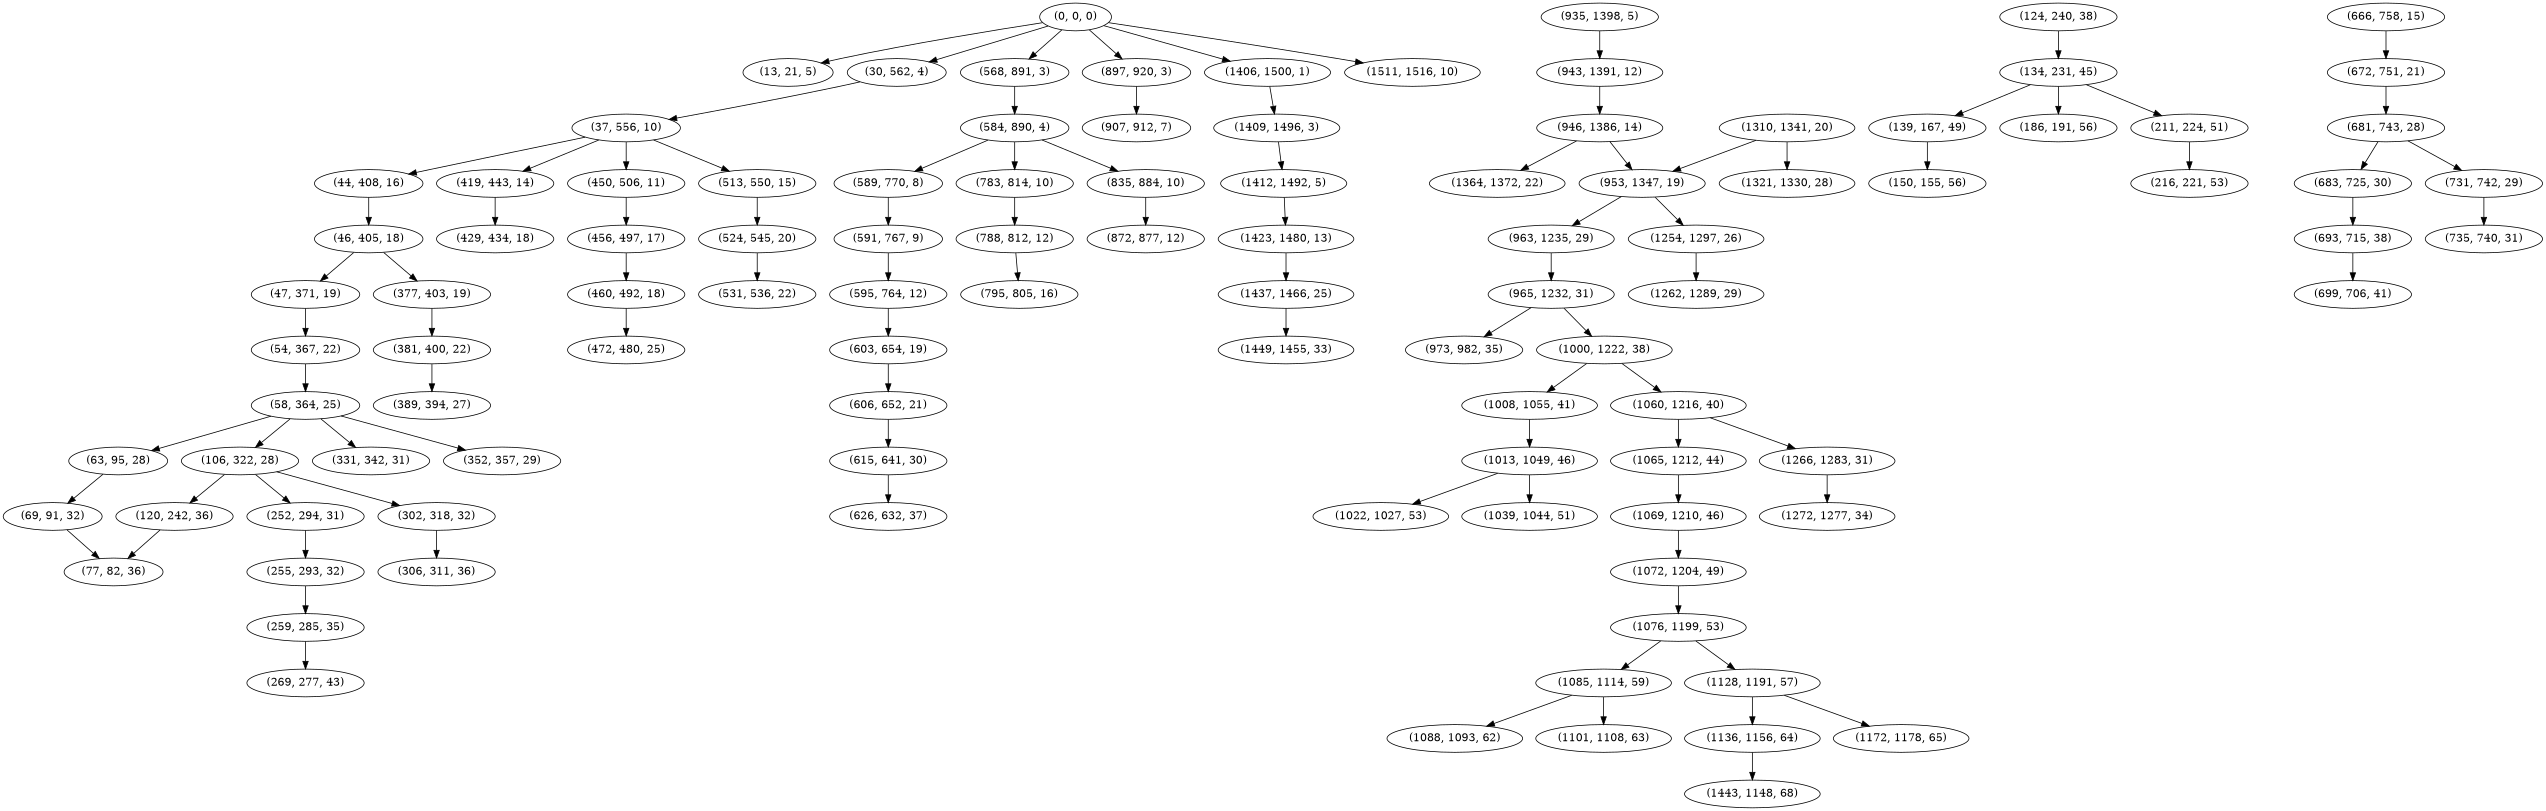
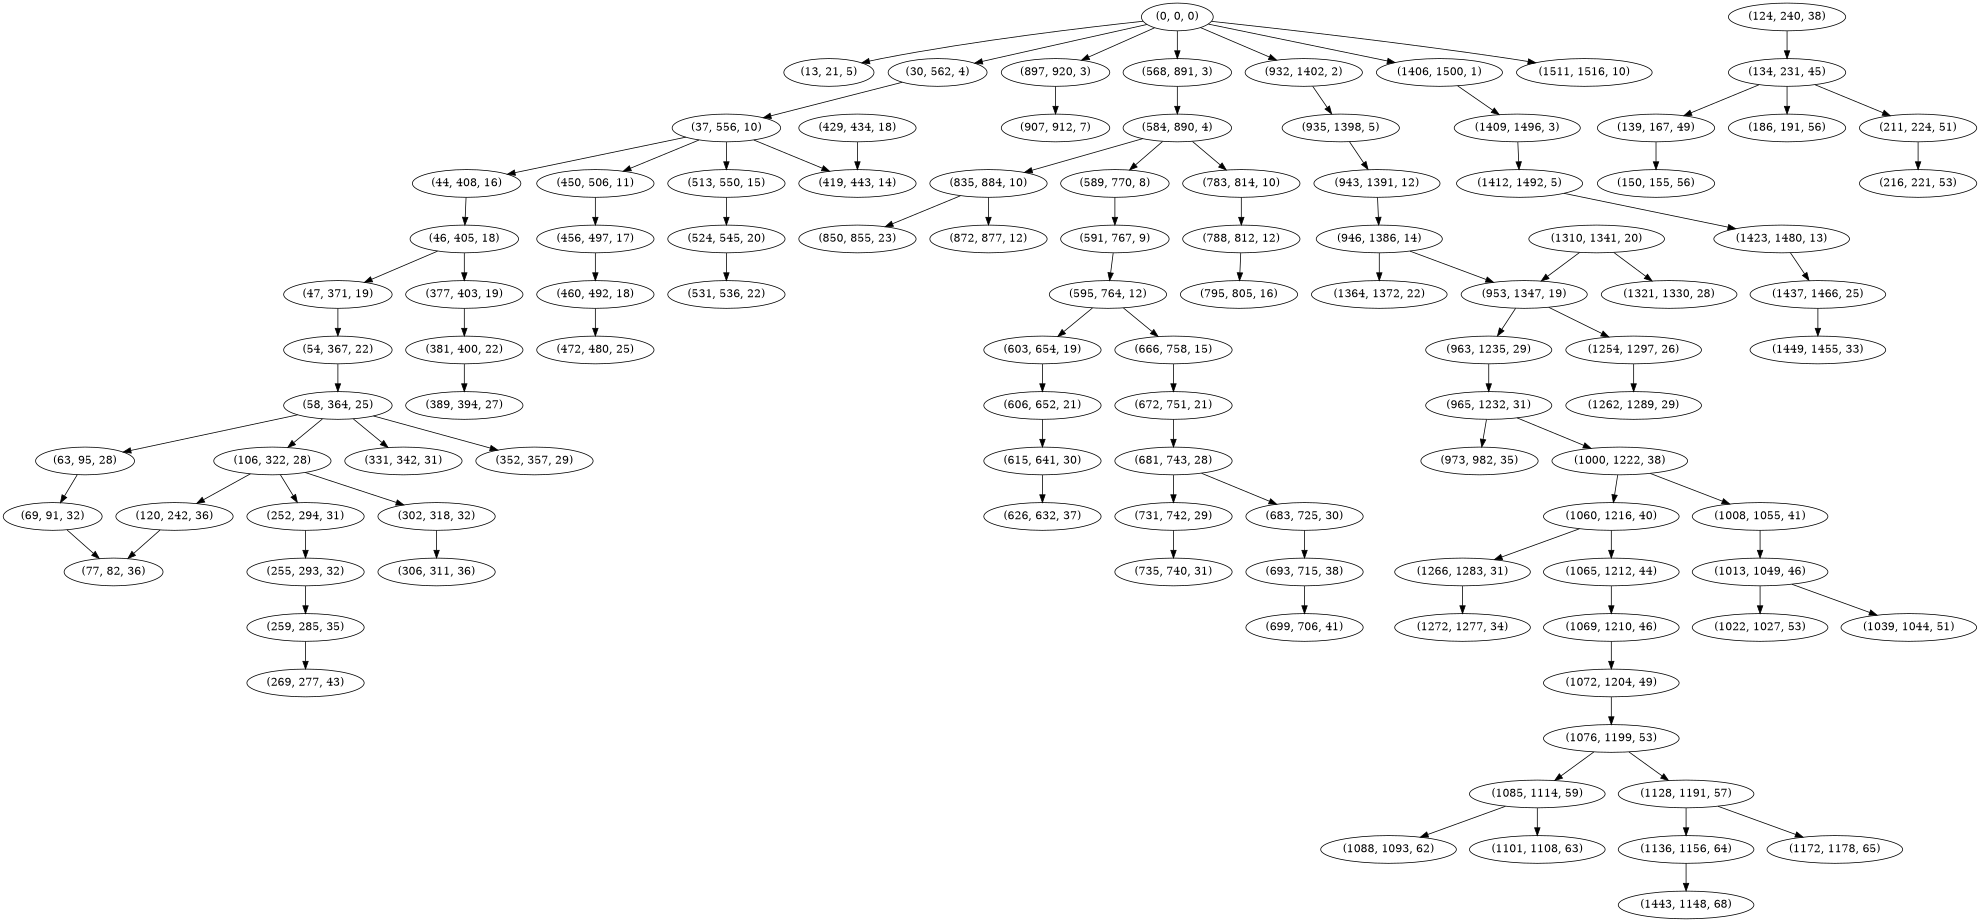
node "(932, 1402, 2)": added
edge "(419, 443, 14)" -> "(429, 434, 18)": reversed
node "(850, 855, 23)": added
edge "(595, 764, 12)" -> "(666, 758, 15)": added
